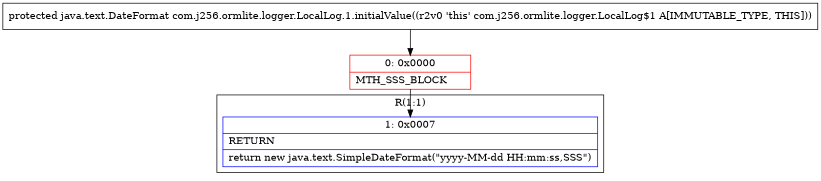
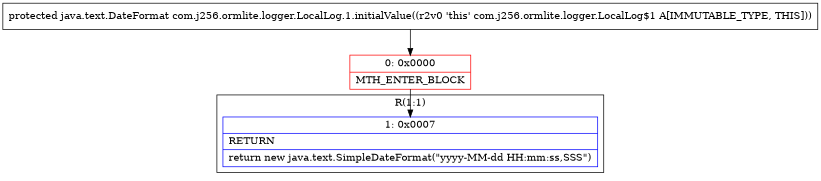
node "0: 0x0000": text "MTH_SSS_BLOCK" -> "MTH_ENTER_BLOCK"
